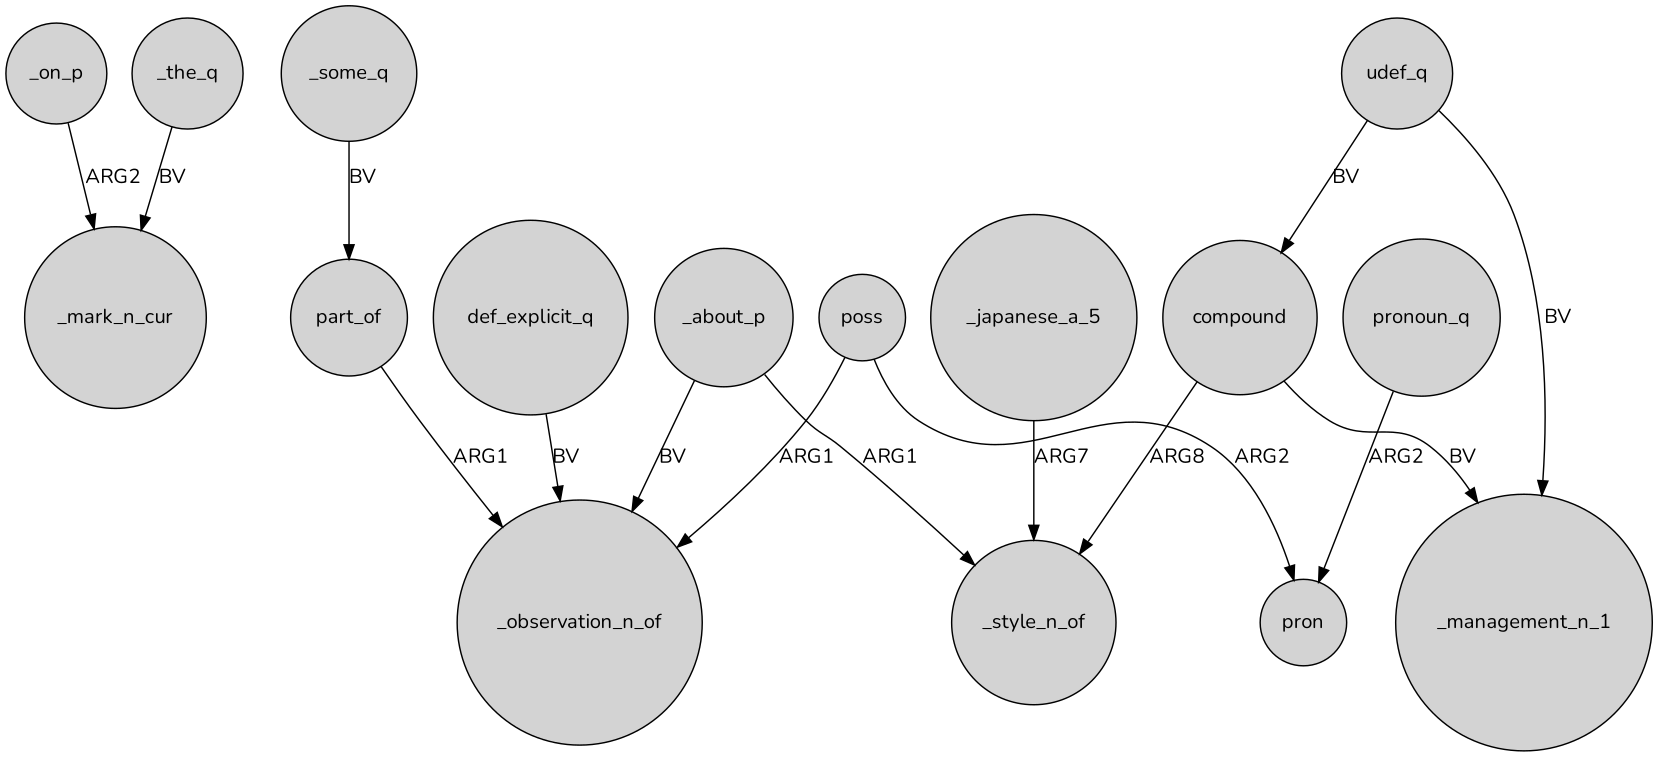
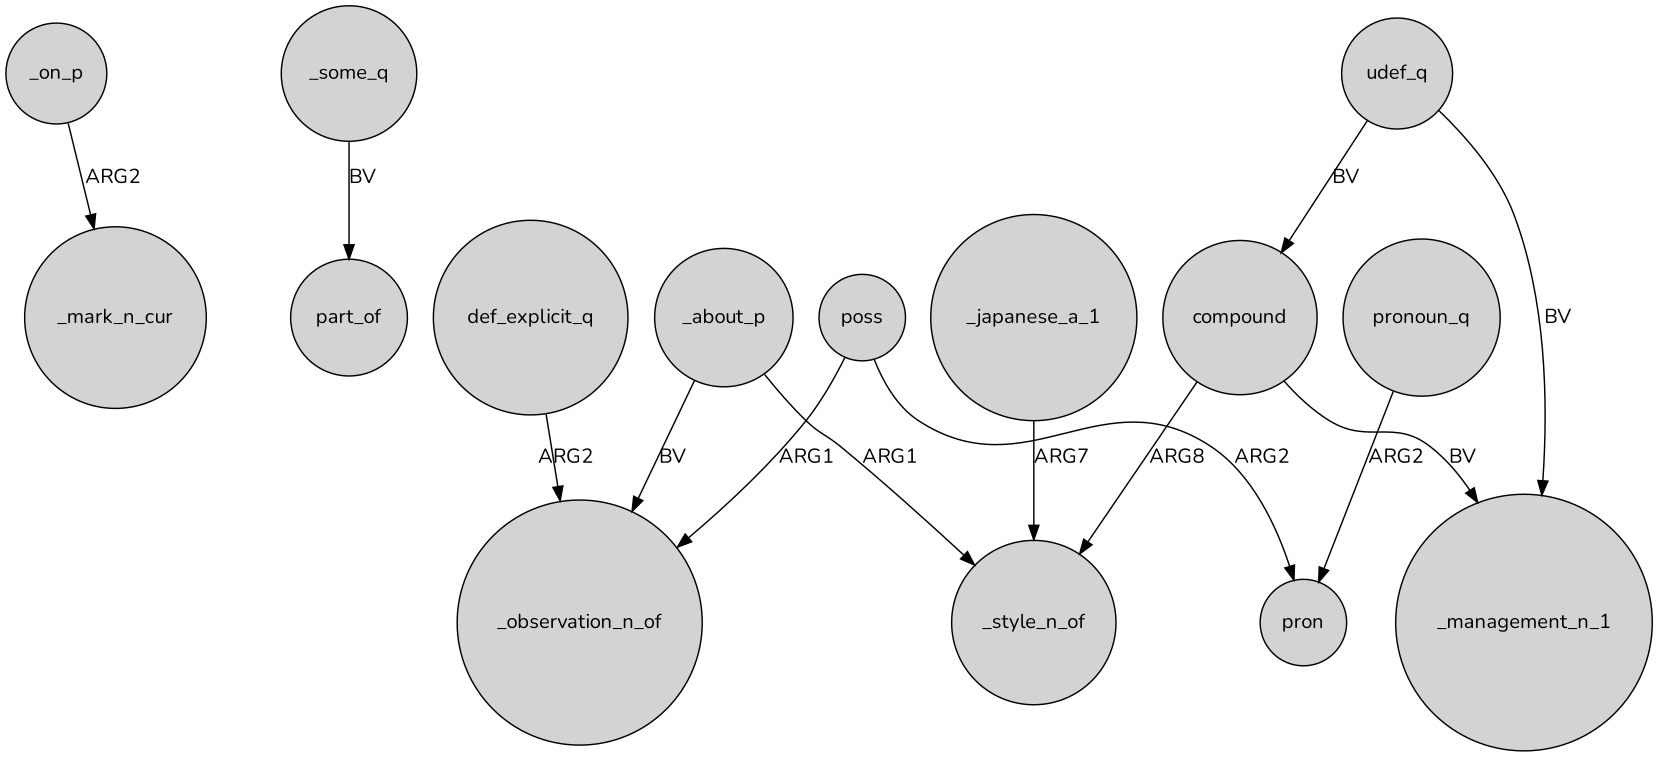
node "_the_q": removed
node "_japanese_a_5": label "_japanese_a_5" -> "_japanese_a_1"
edge "part_of" -> "_observation_n_of": removed, label "ARG1"
edge "def_explicit_q" -> "_observation_n_of": label "BV" -> "ARG2"
